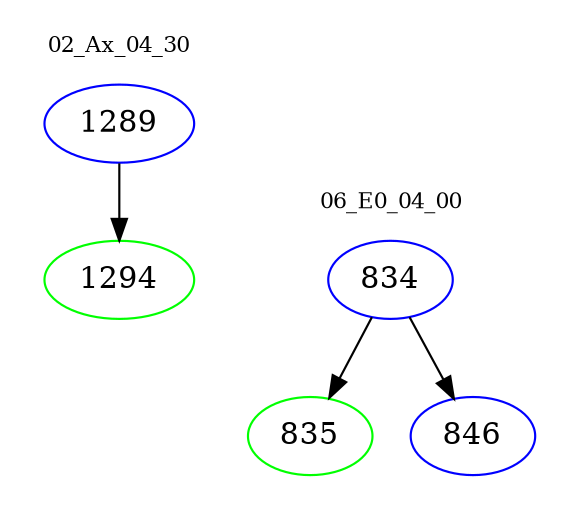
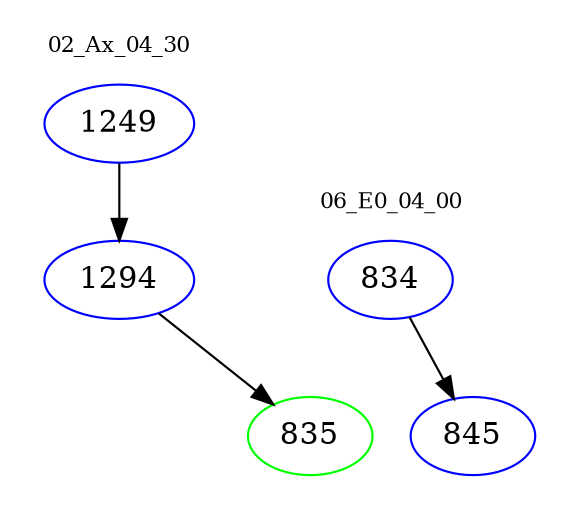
node "1289": label "1289" -> "1249"
node "1294": color green -> blue
edge "834" -> "835": now "1294" -> "835"
node "846": label "846" -> "845"
